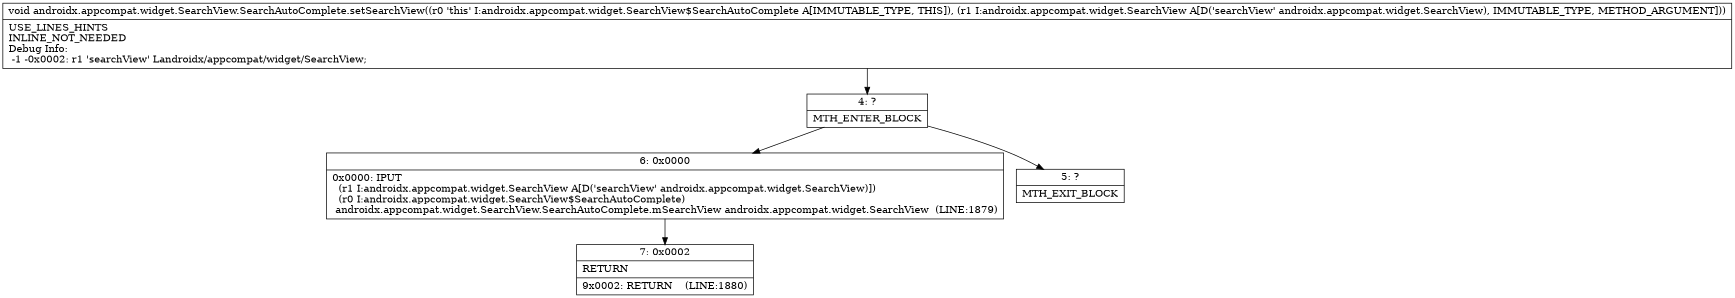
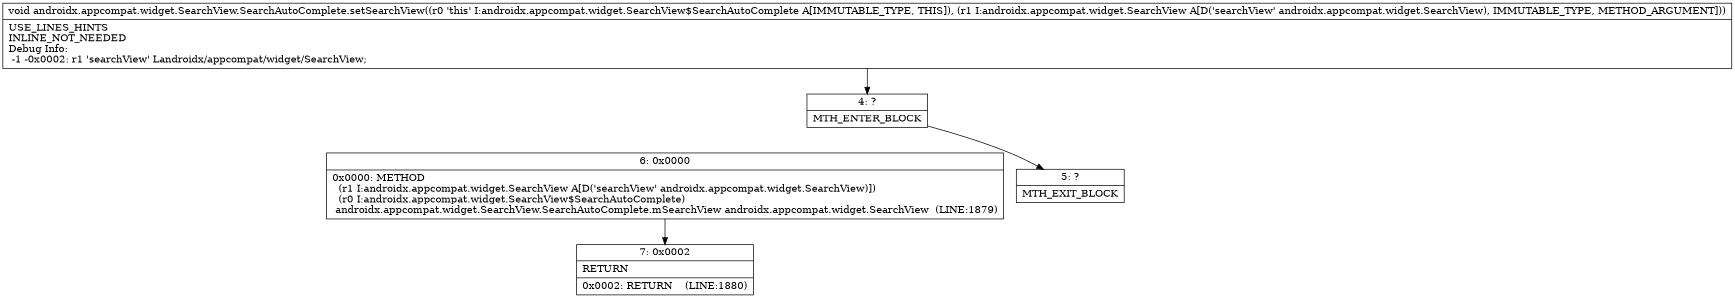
edge "4: ?" -> "6: 0x0000": removed
node "6: 0x0000": text "0x0000: IPUT" -> "0x0000: METHOD"
node "7: 0x0002": text "9x0002: RETURN    (LINE:1880)" -> "0x0002: RETURN    (LINE:1880)"
